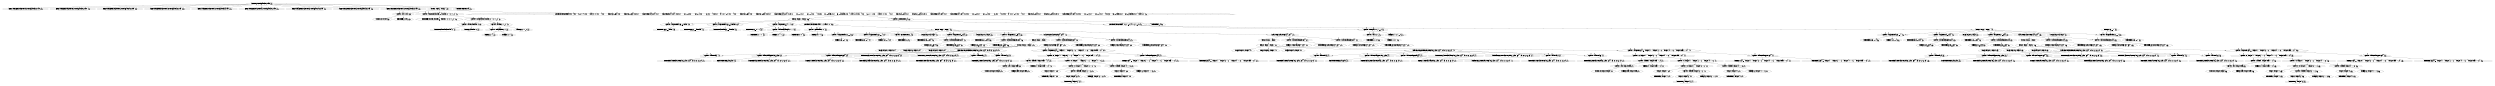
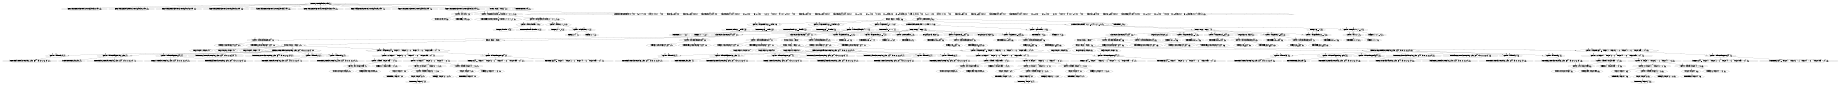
node "(IDENTIFIER,toskew,cp += toskew)": added
